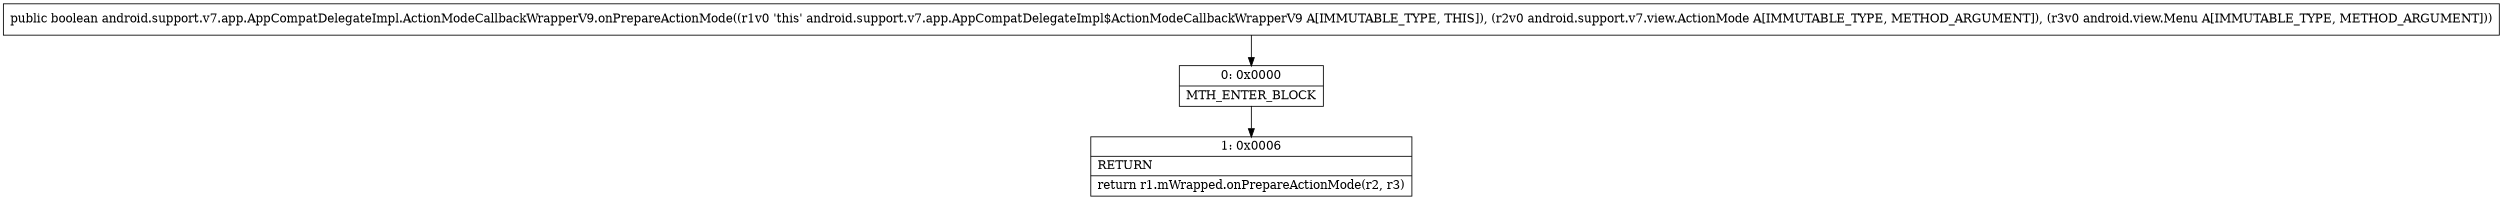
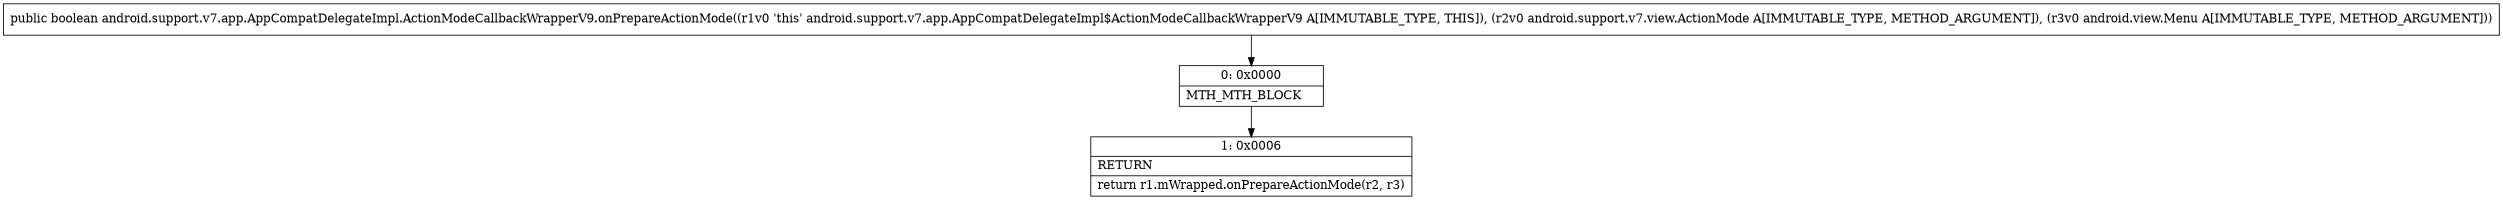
node "0: 0x0000": text "MTH_ENTER_BLOCK" -> "MTH_MTH_BLOCK"
